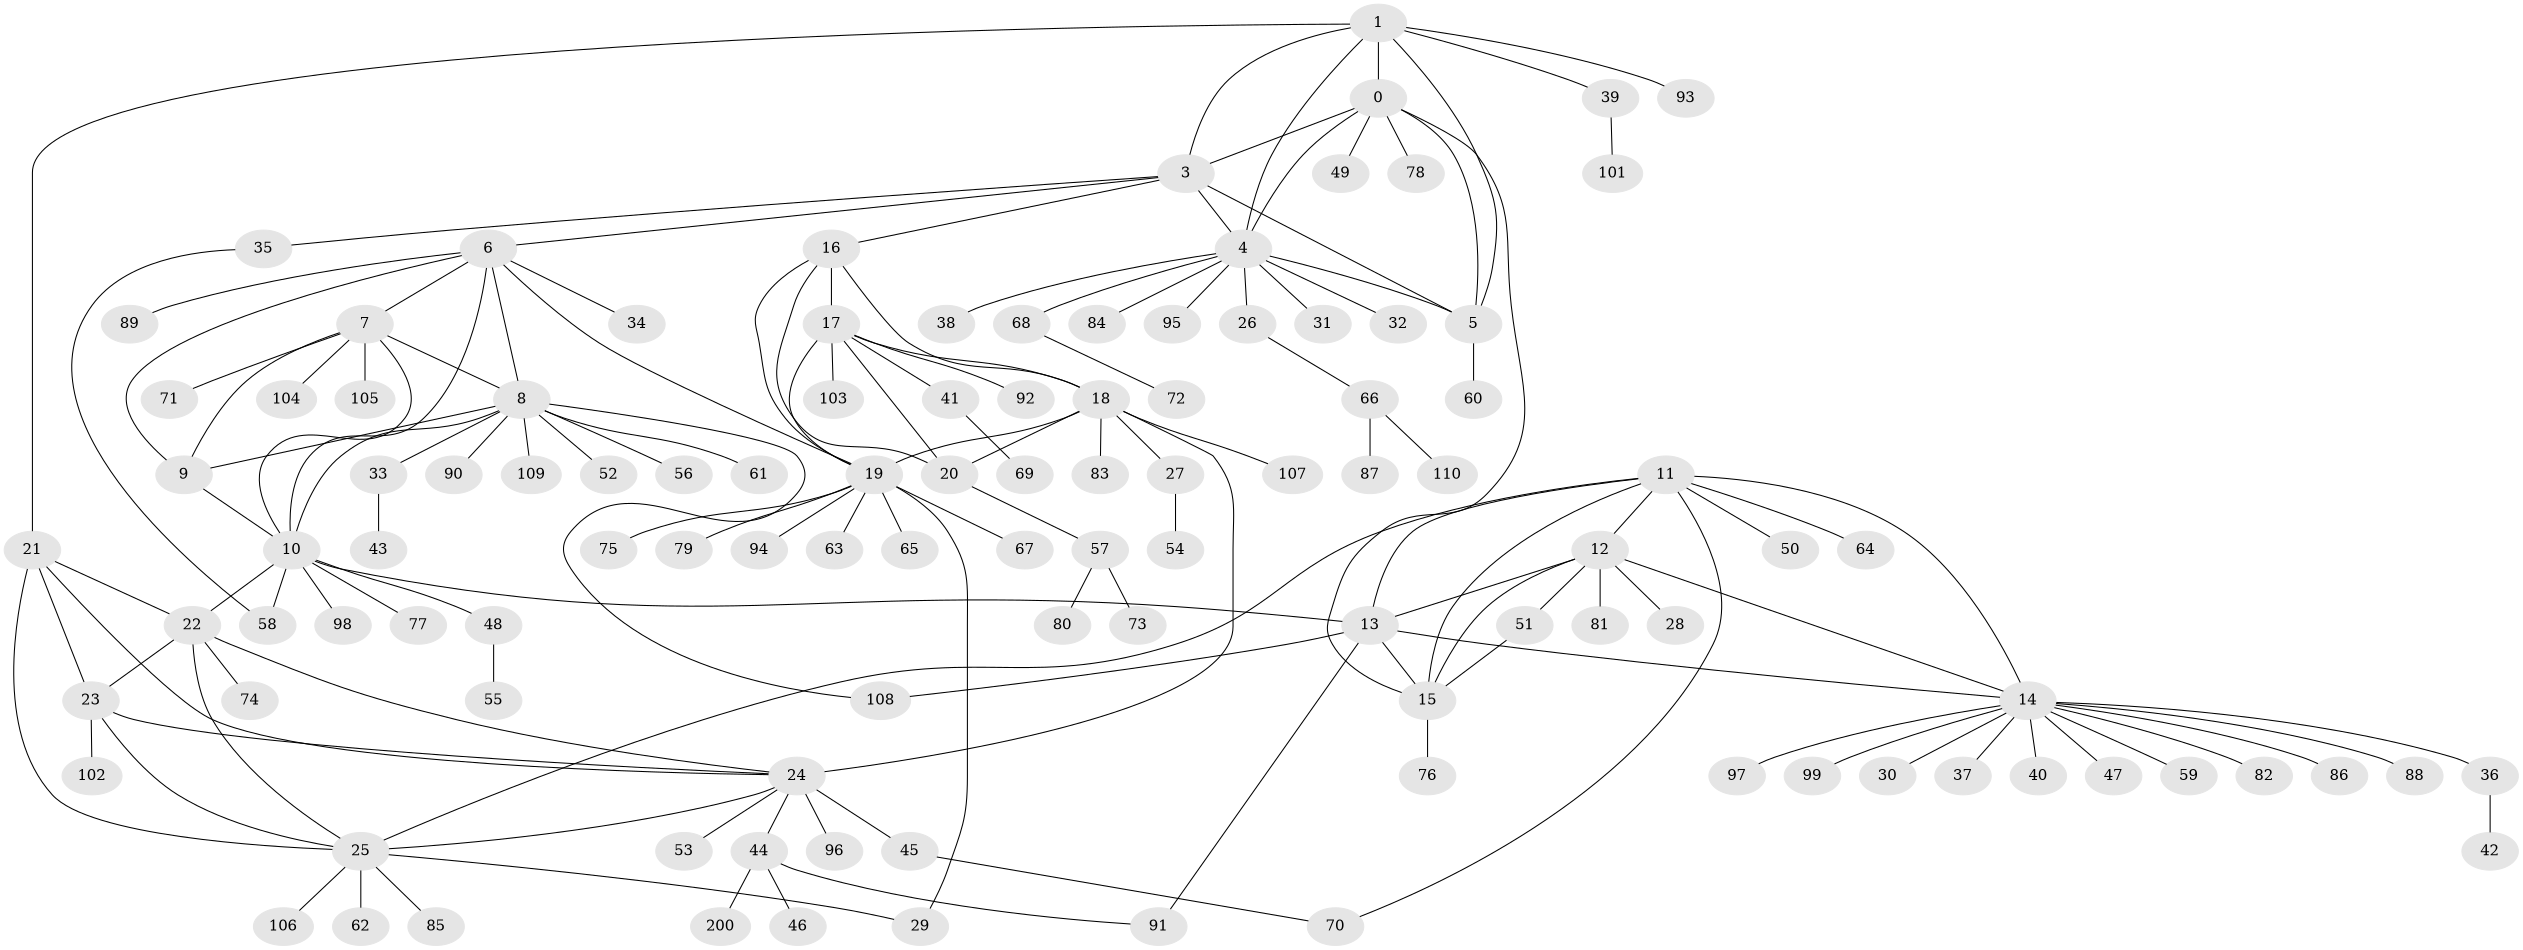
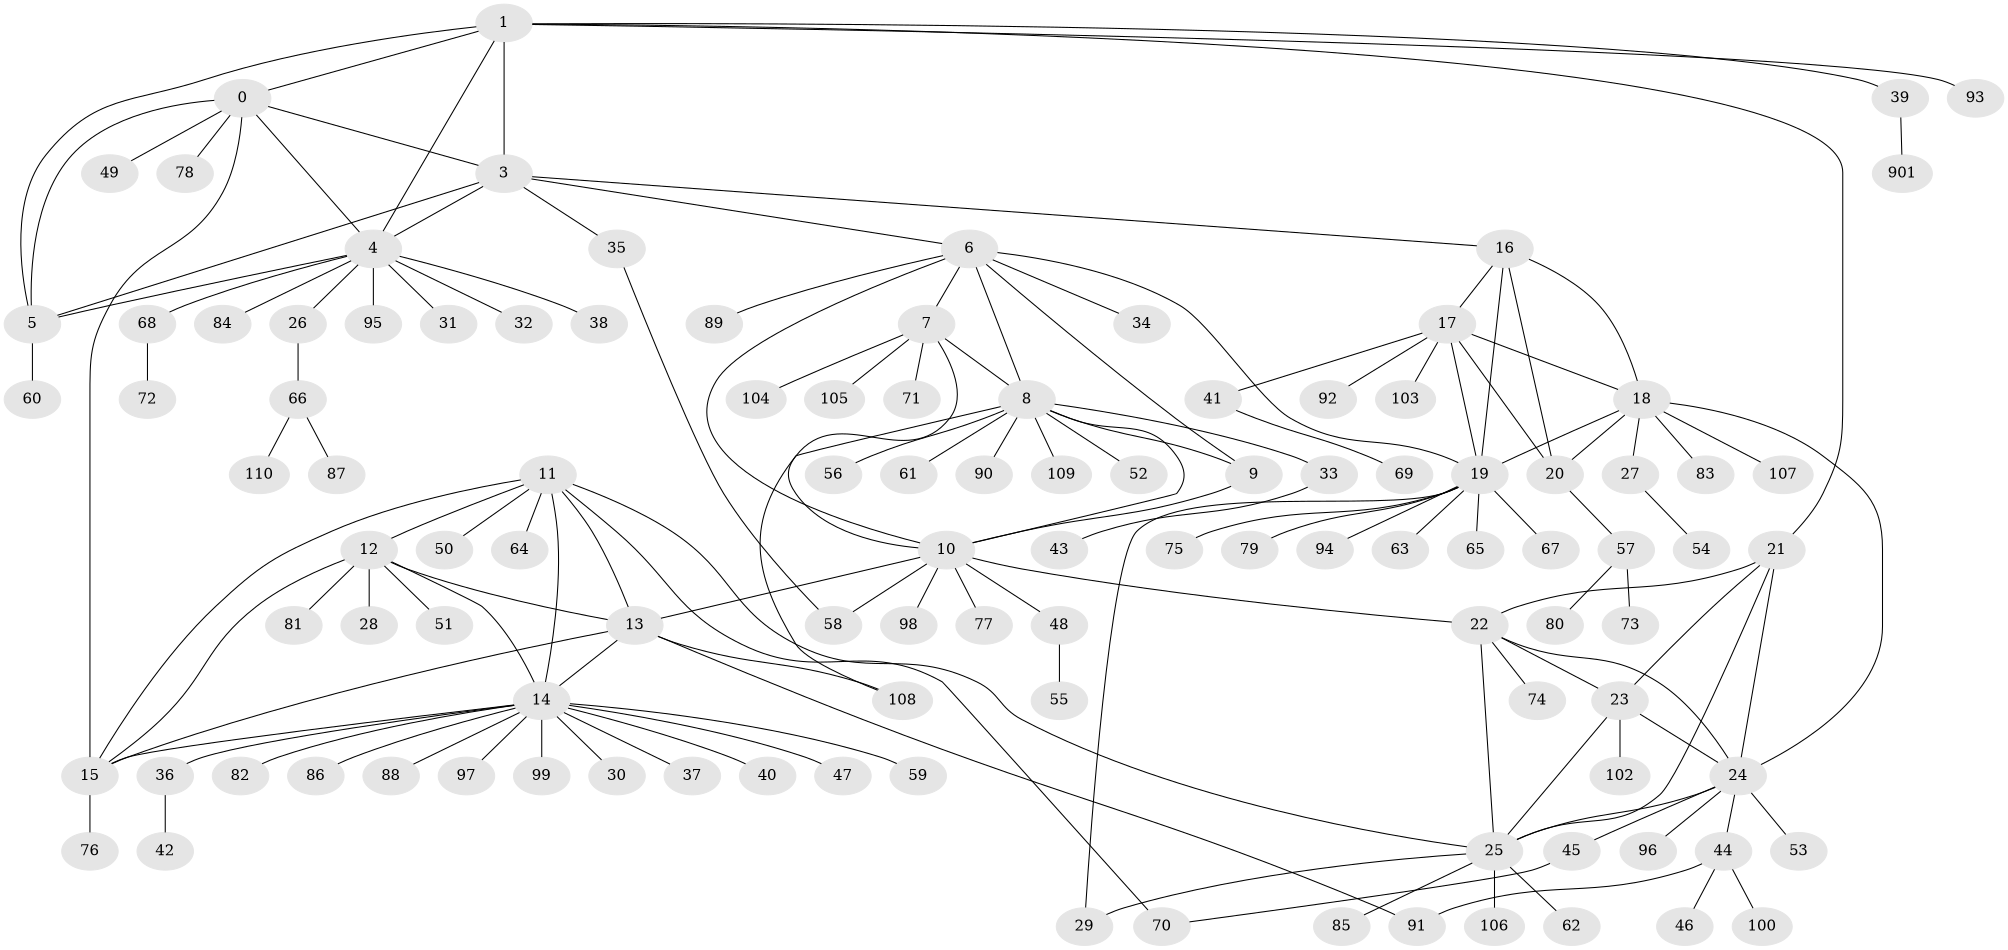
node "101": label "101" -> "901"
edge "7" -- "9": removed
edge "51" -- "15": now "14" -- "15"
node "200": label "200" -> "100"
